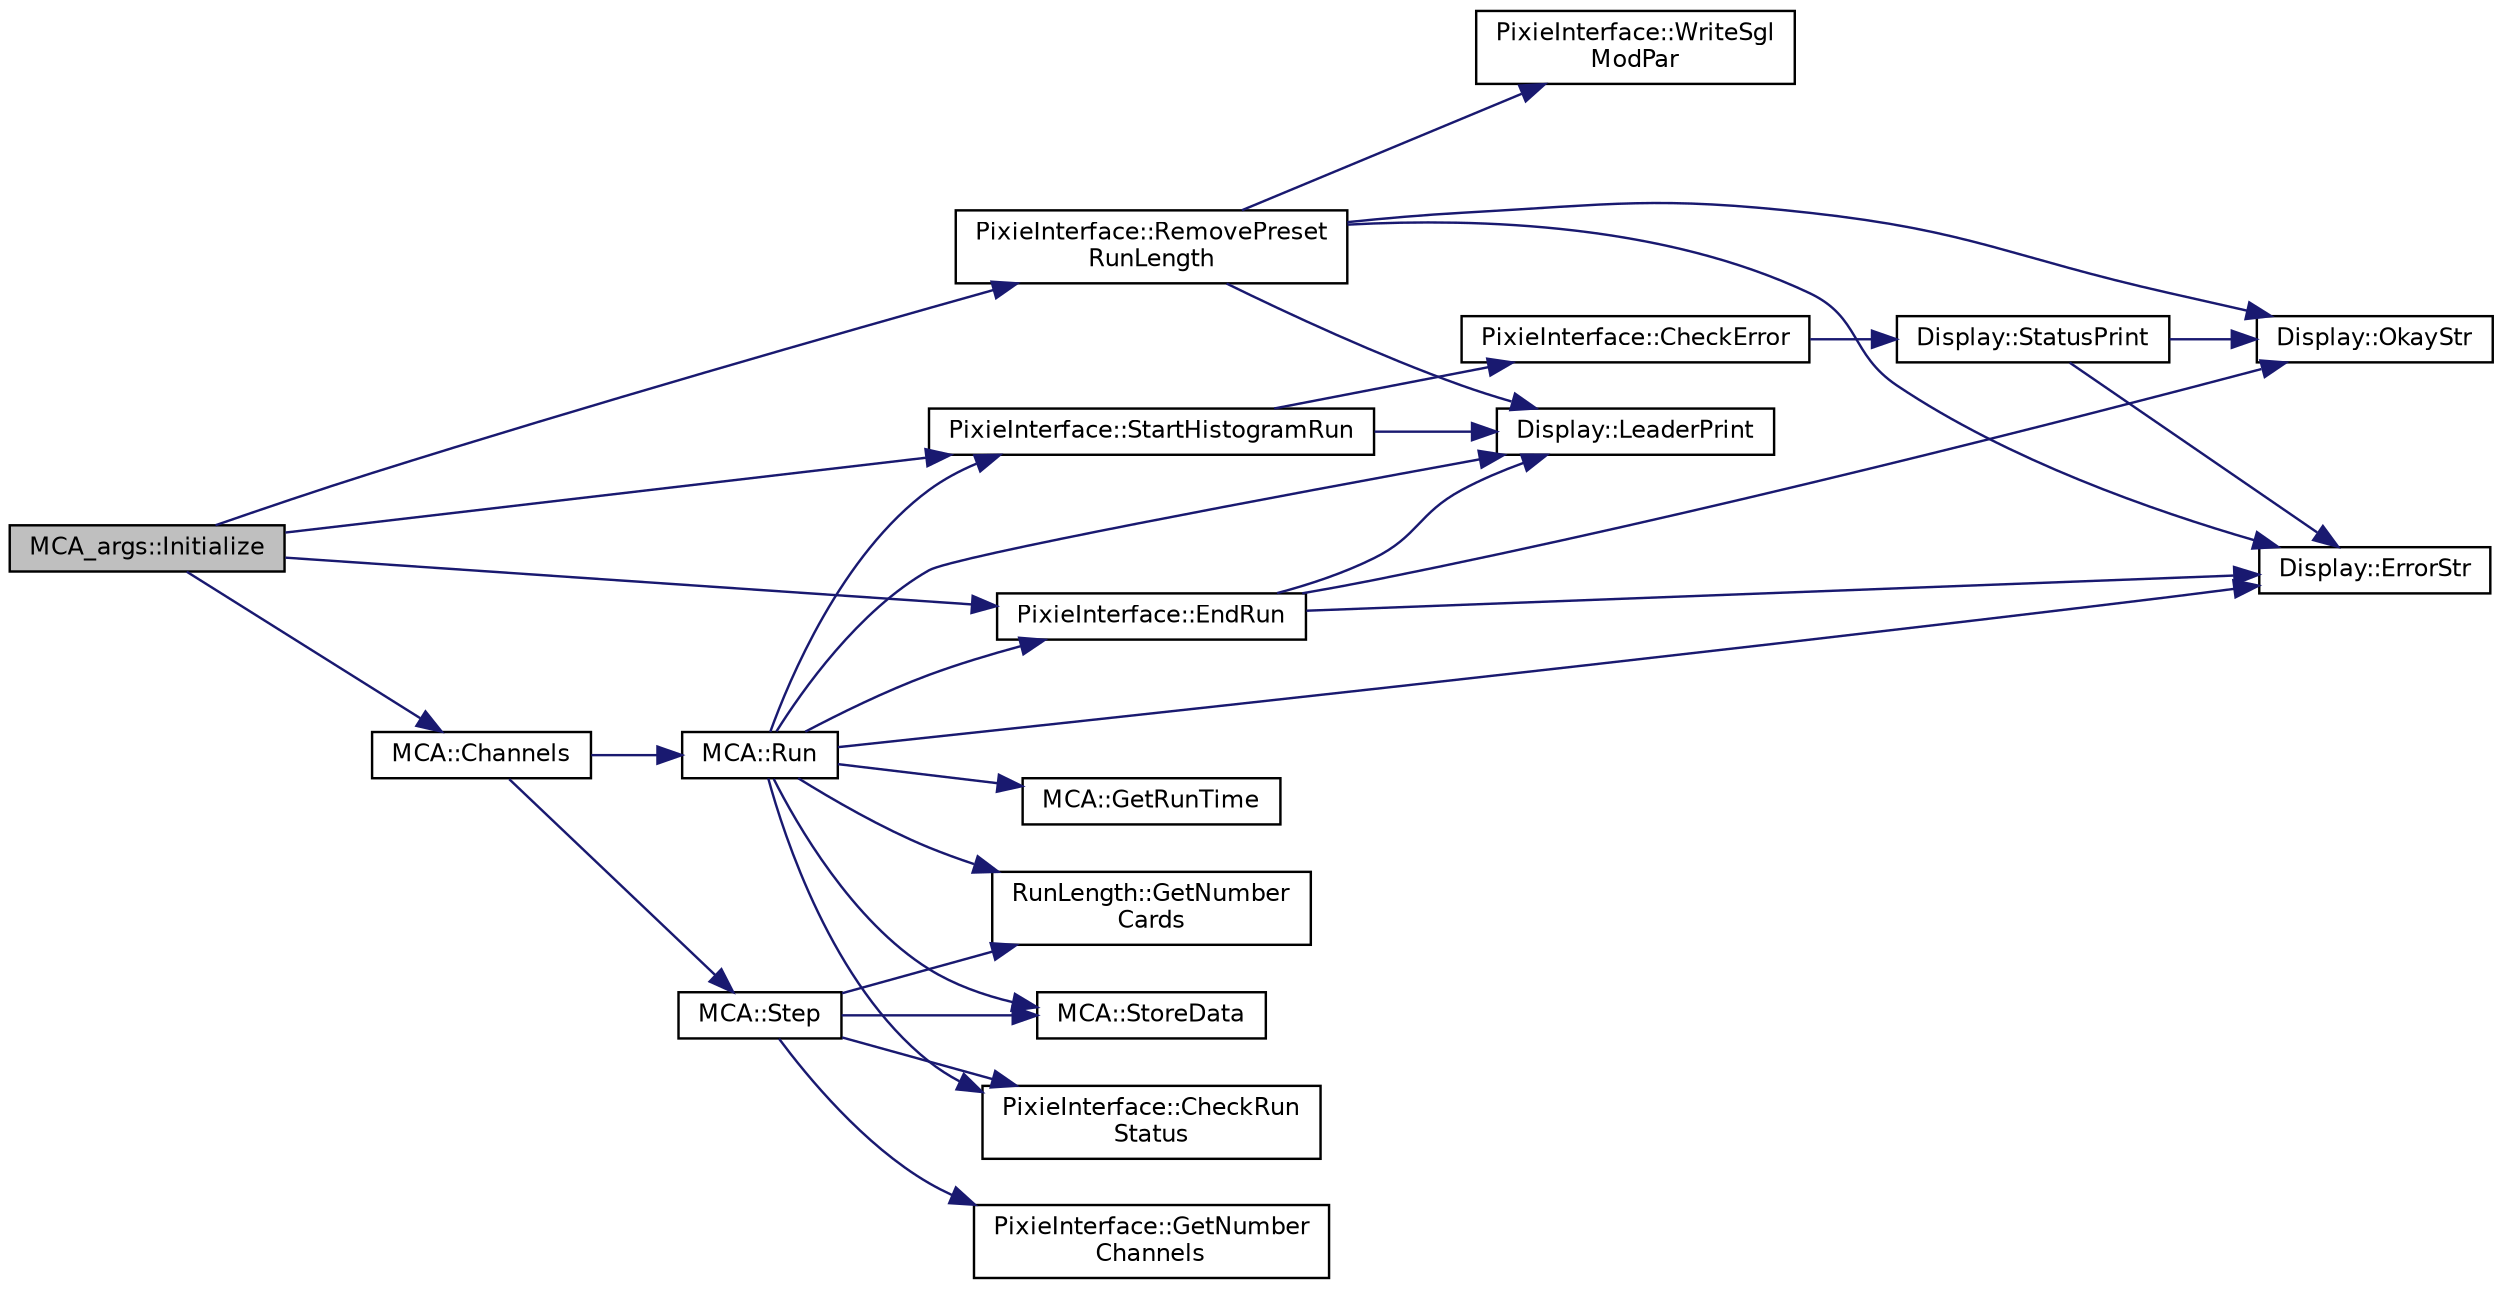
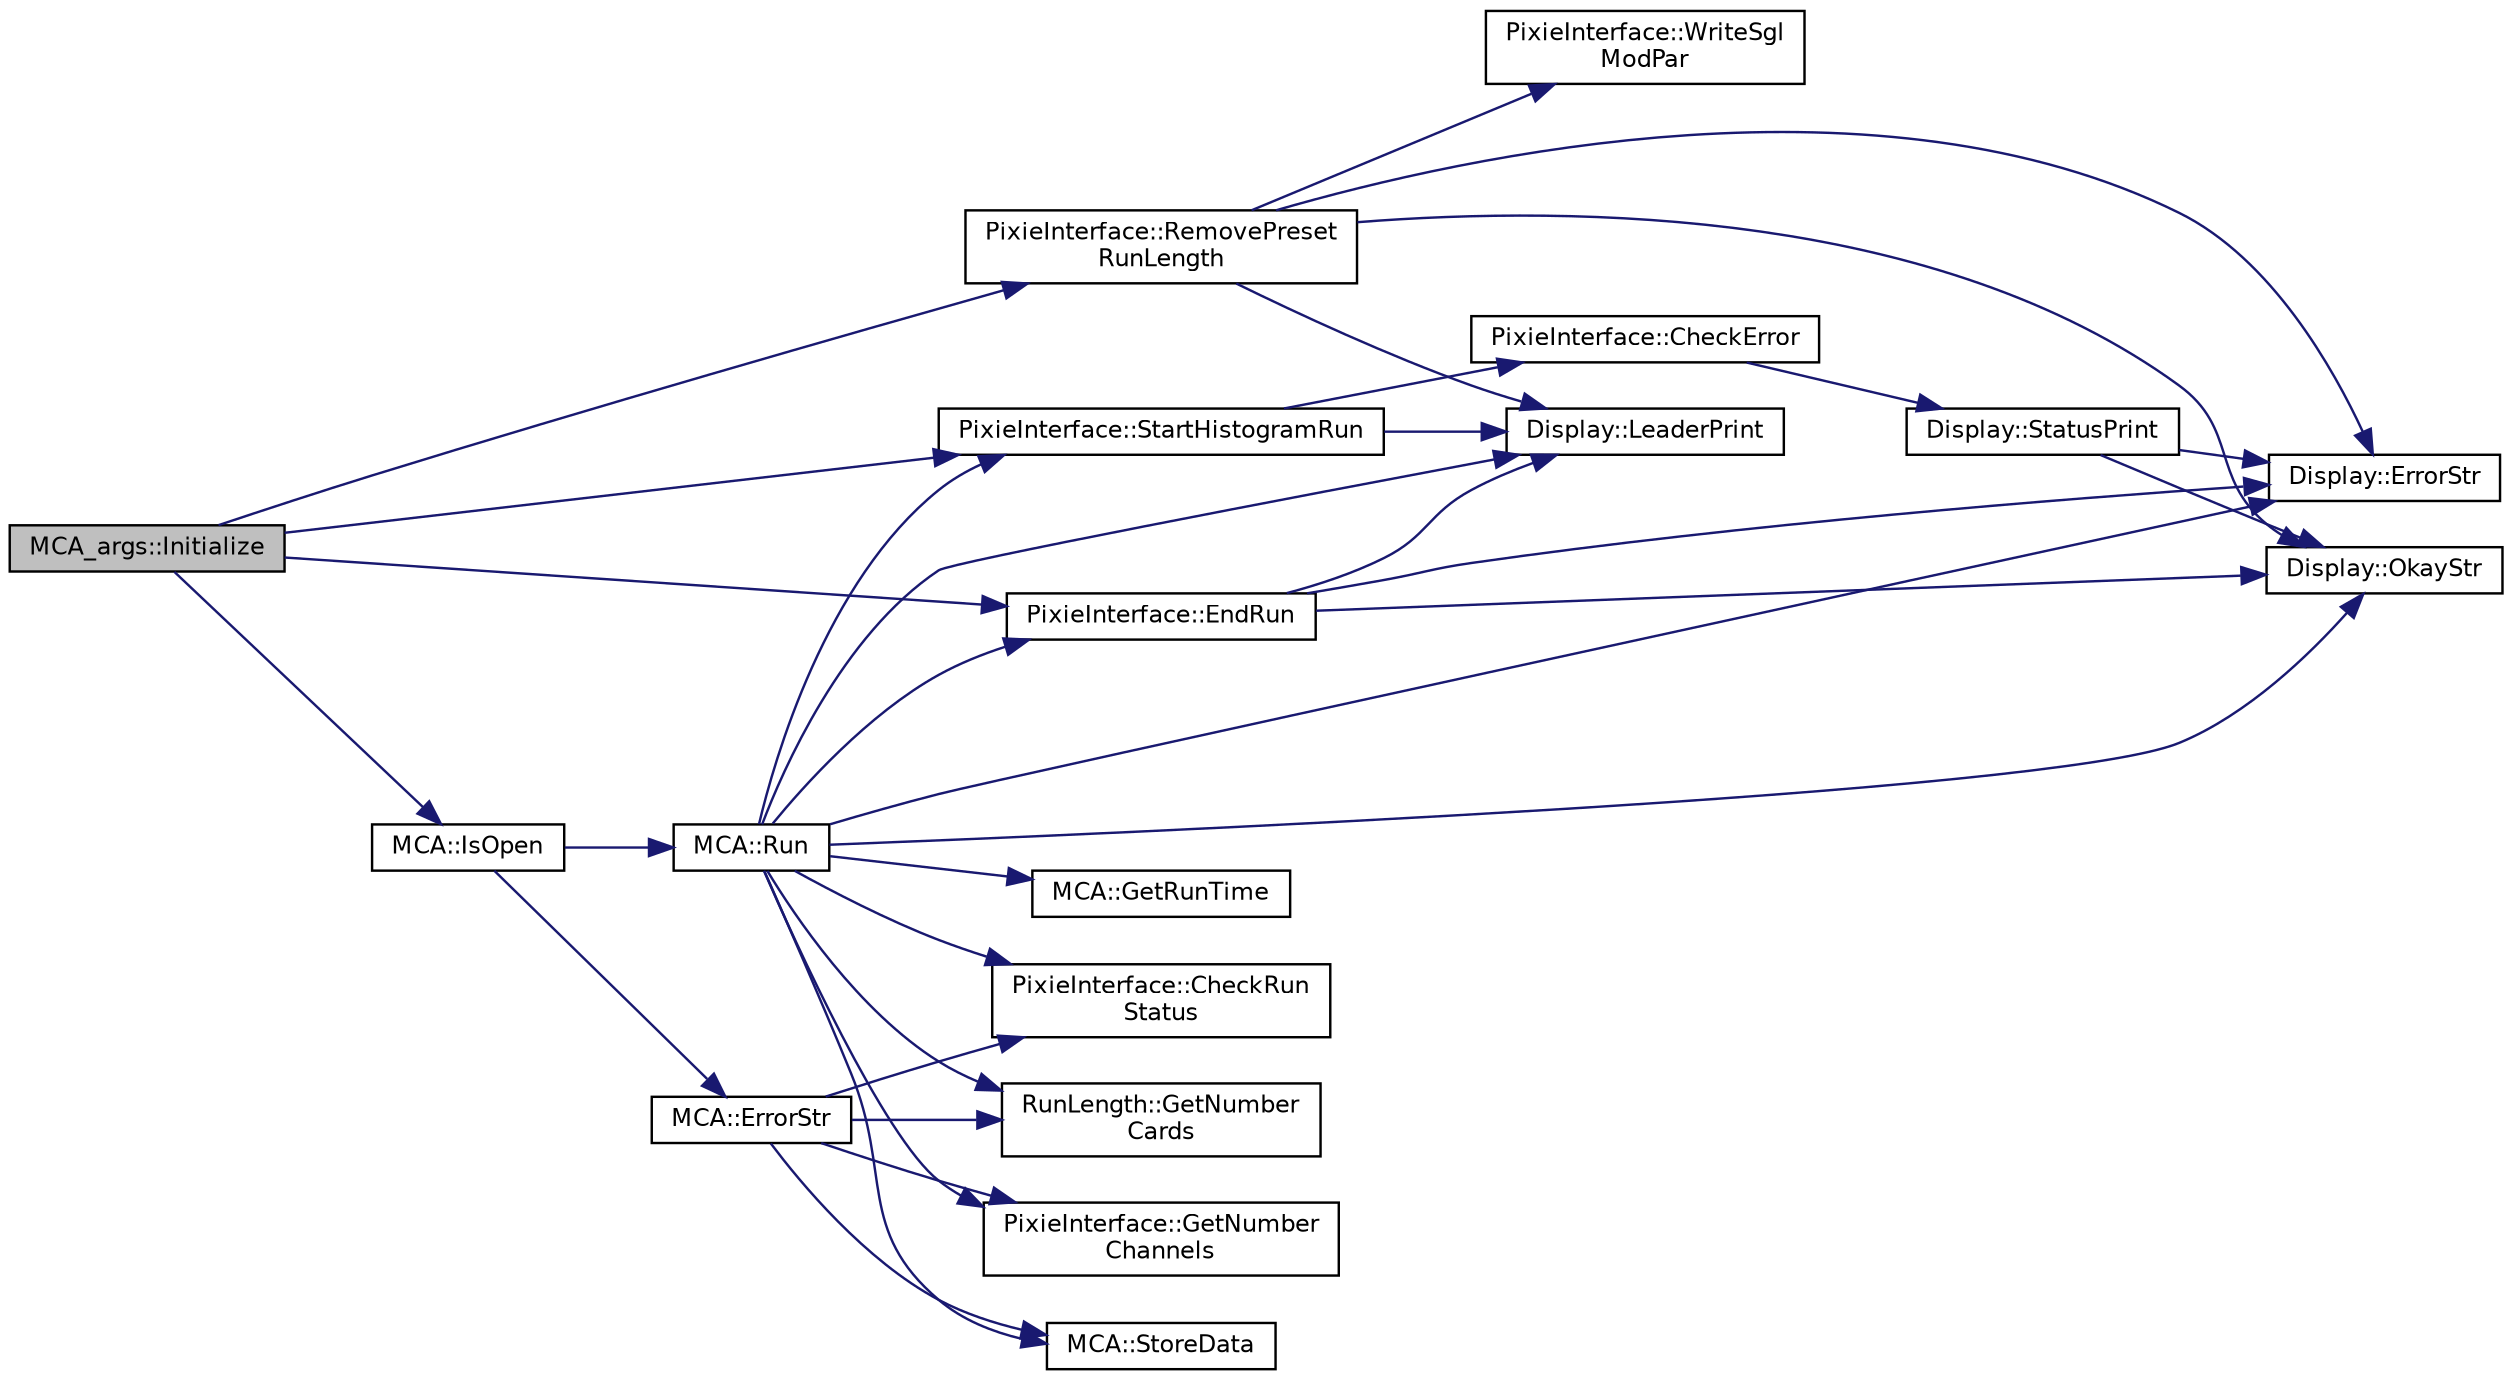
node "MCA::Channels": label "MCA::Channels" -> "MCA::IsOpen"
edge "MCA::Run" -> "Display::OkayStr": added
node "MCA::Step": label "MCA::Step" -> "MCA::ErrorStr"
edge "MCA::Run" -> "PixieInterface::GetNumber Channels": added
